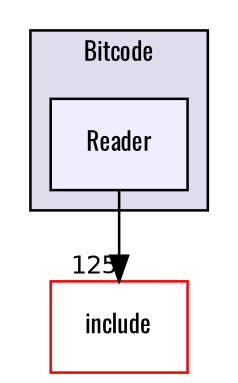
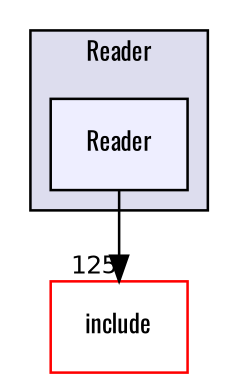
cluster "Bitcode": label "Bitcode" -> "Reader"
